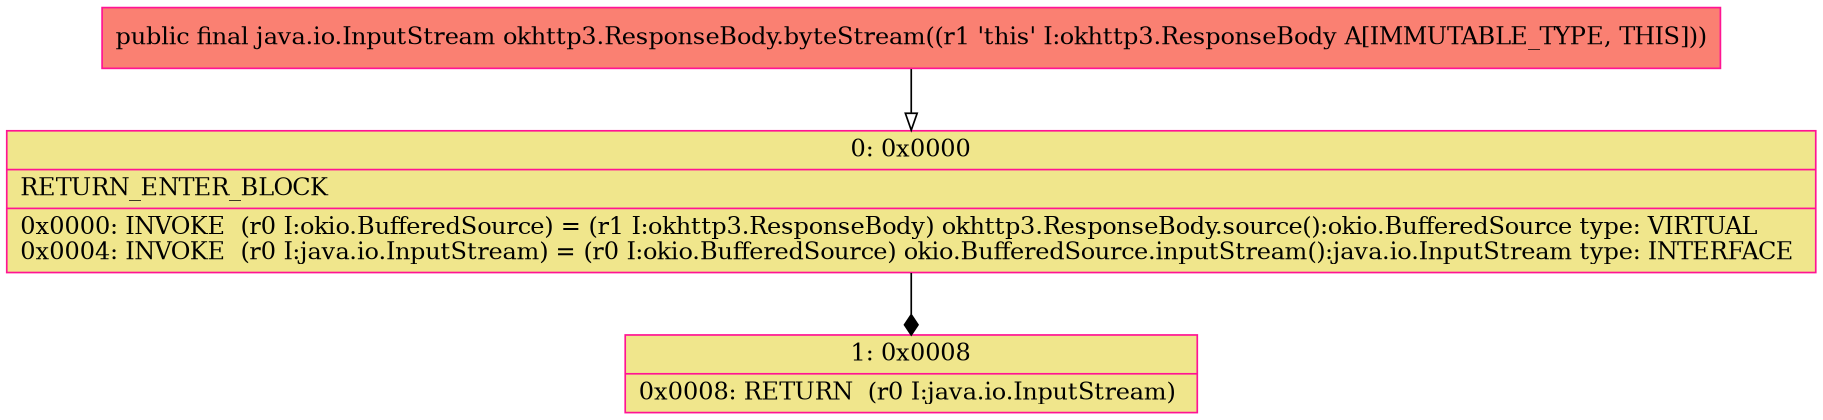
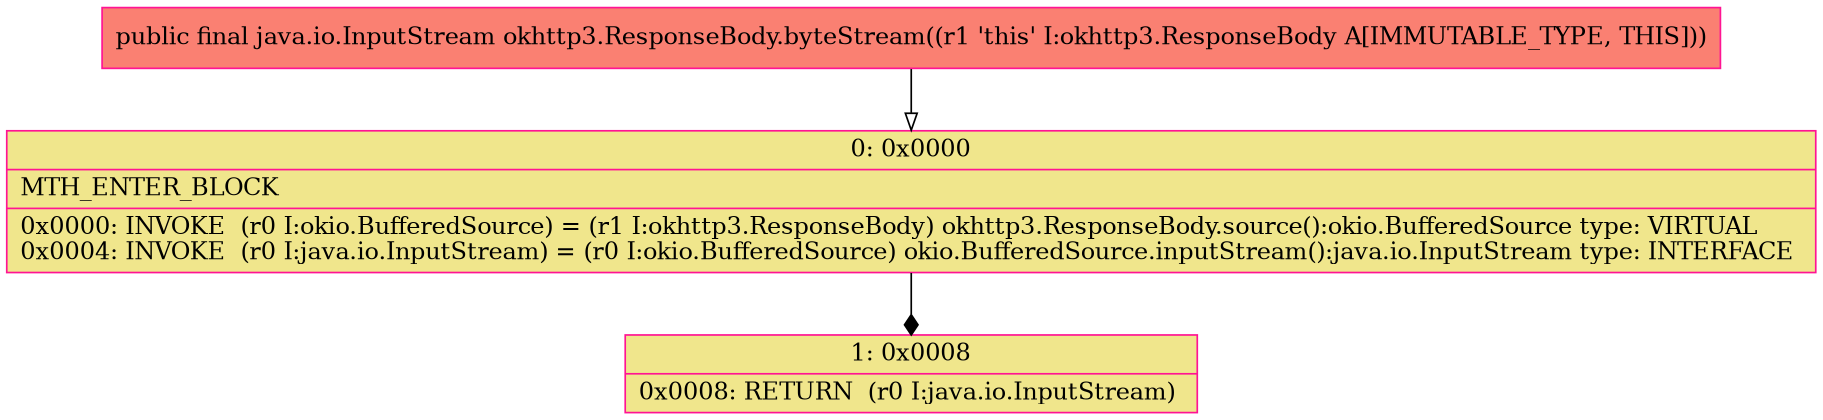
node "0: 0x0000": text "RETURN_ENTER_BLOCK" -> "MTH_ENTER_BLOCK"
